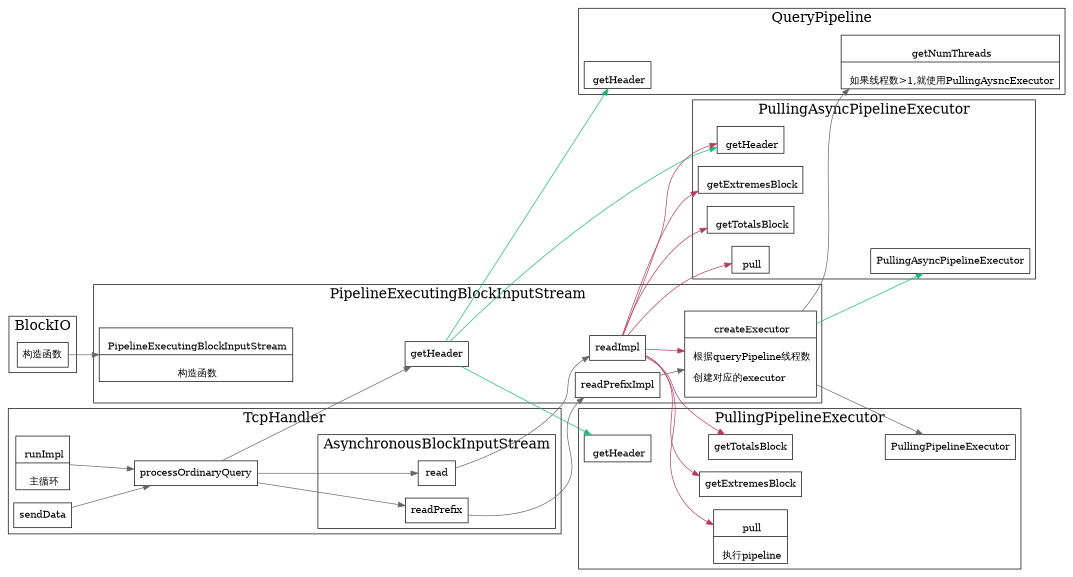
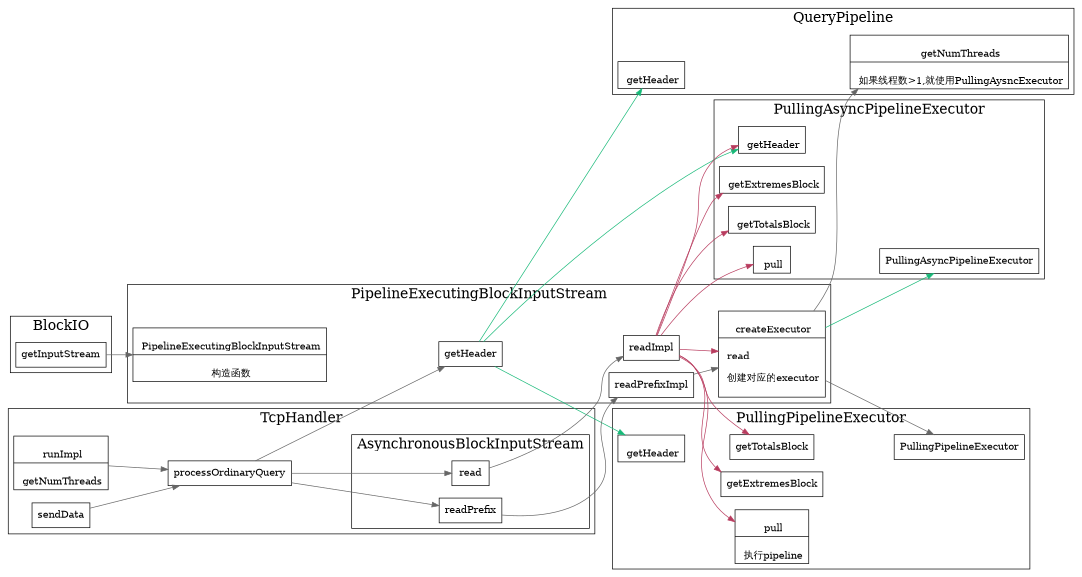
node "构造函数": label "构造函数" -> "getInputStream"
node "createExecutor": text "根据queryPipeline线程数" -> "read"
node "runImpl": text "主循环" -> "getNumThreads"
